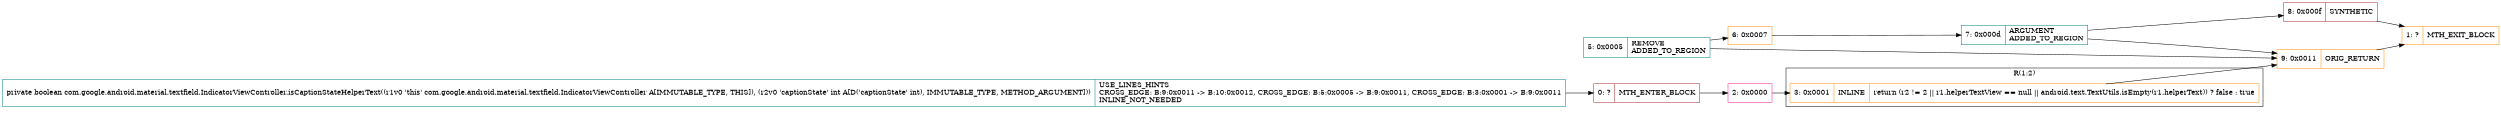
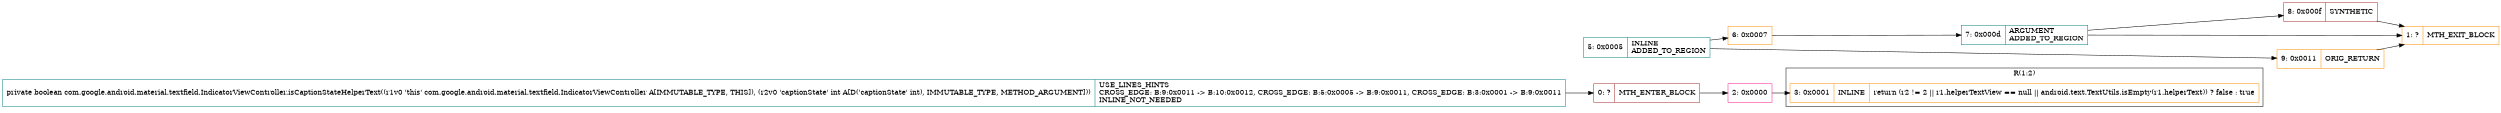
node "5: 0x0005": text "REMOVE" -> "INLINE"
edge "7: 0x000d" -> "9: 0x0011": now "7: 0x000d" -> "1: ?"
edge "3: 0x0001" -> "9: 0x0011": removed
